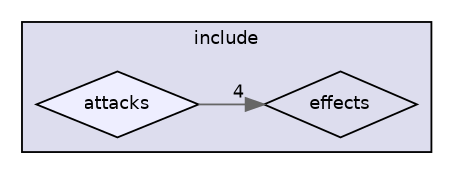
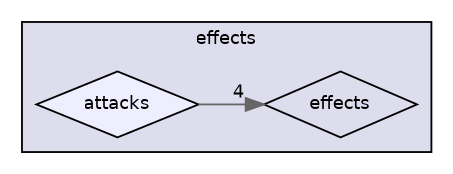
cluster "include": label "include" -> "effects"
